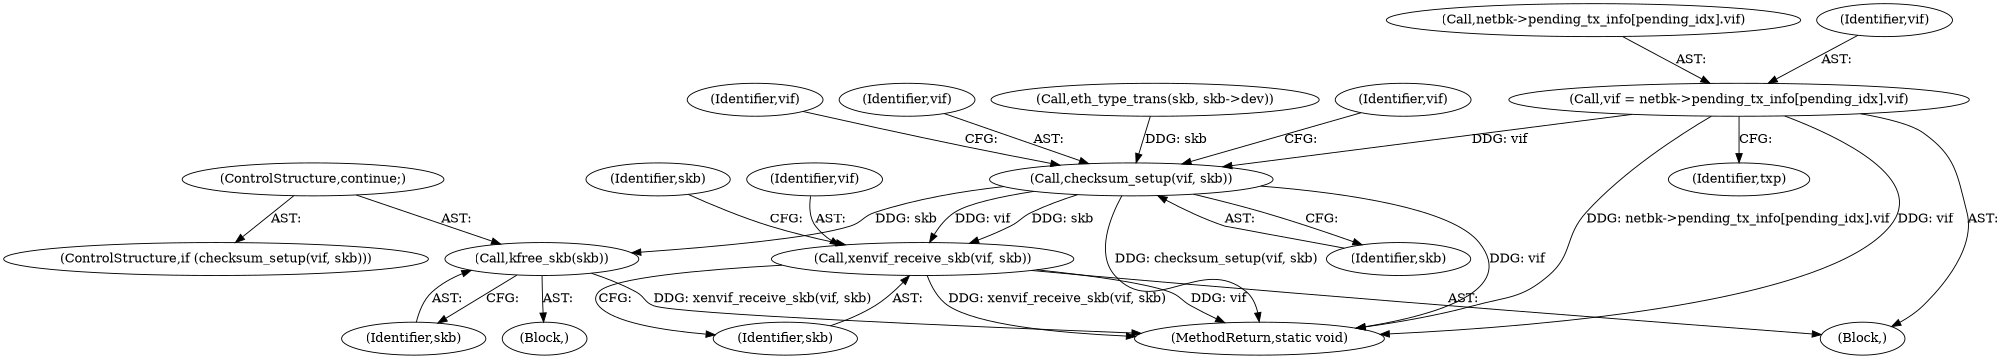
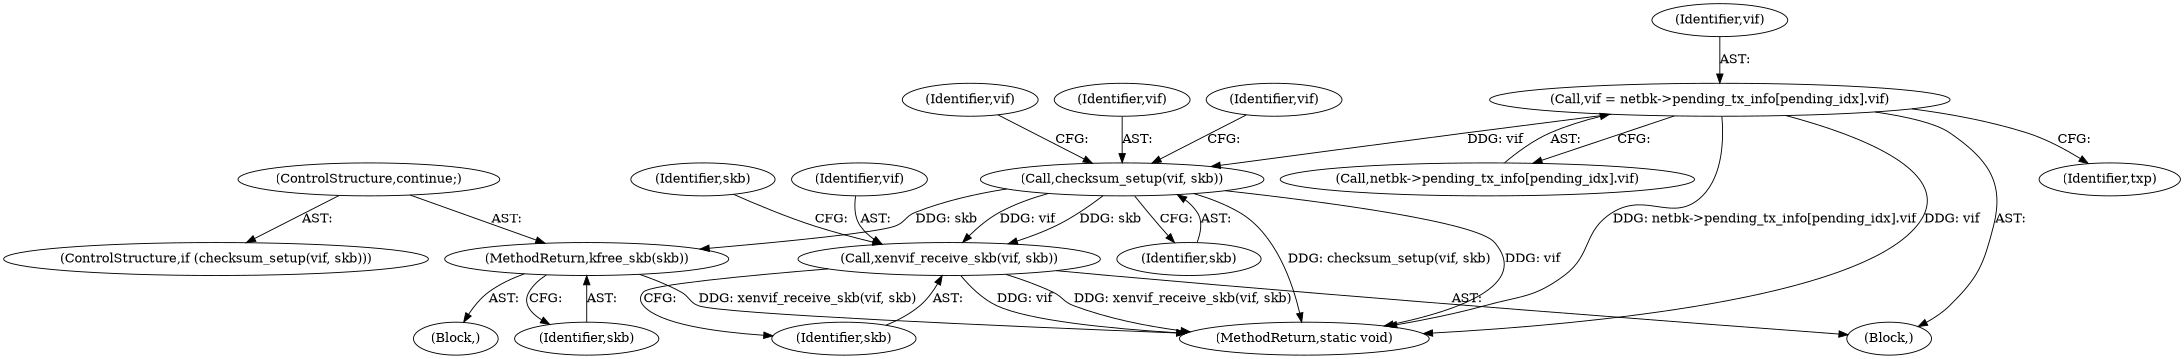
node "(Call,eth_type_trans(skb, skb->dev))": removed
edge "(Call,vif = netbk->pending_tx_info[pending_idx].vif)" -> "(Call,netbk->pending_tx_info[pending_idx].vif)": added, label "CFG:"
node "(Call,kfree_skb(skb))": label "(Call,kfree_skb(skb))" -> "(MethodReturn,kfree_skb(skb))"
